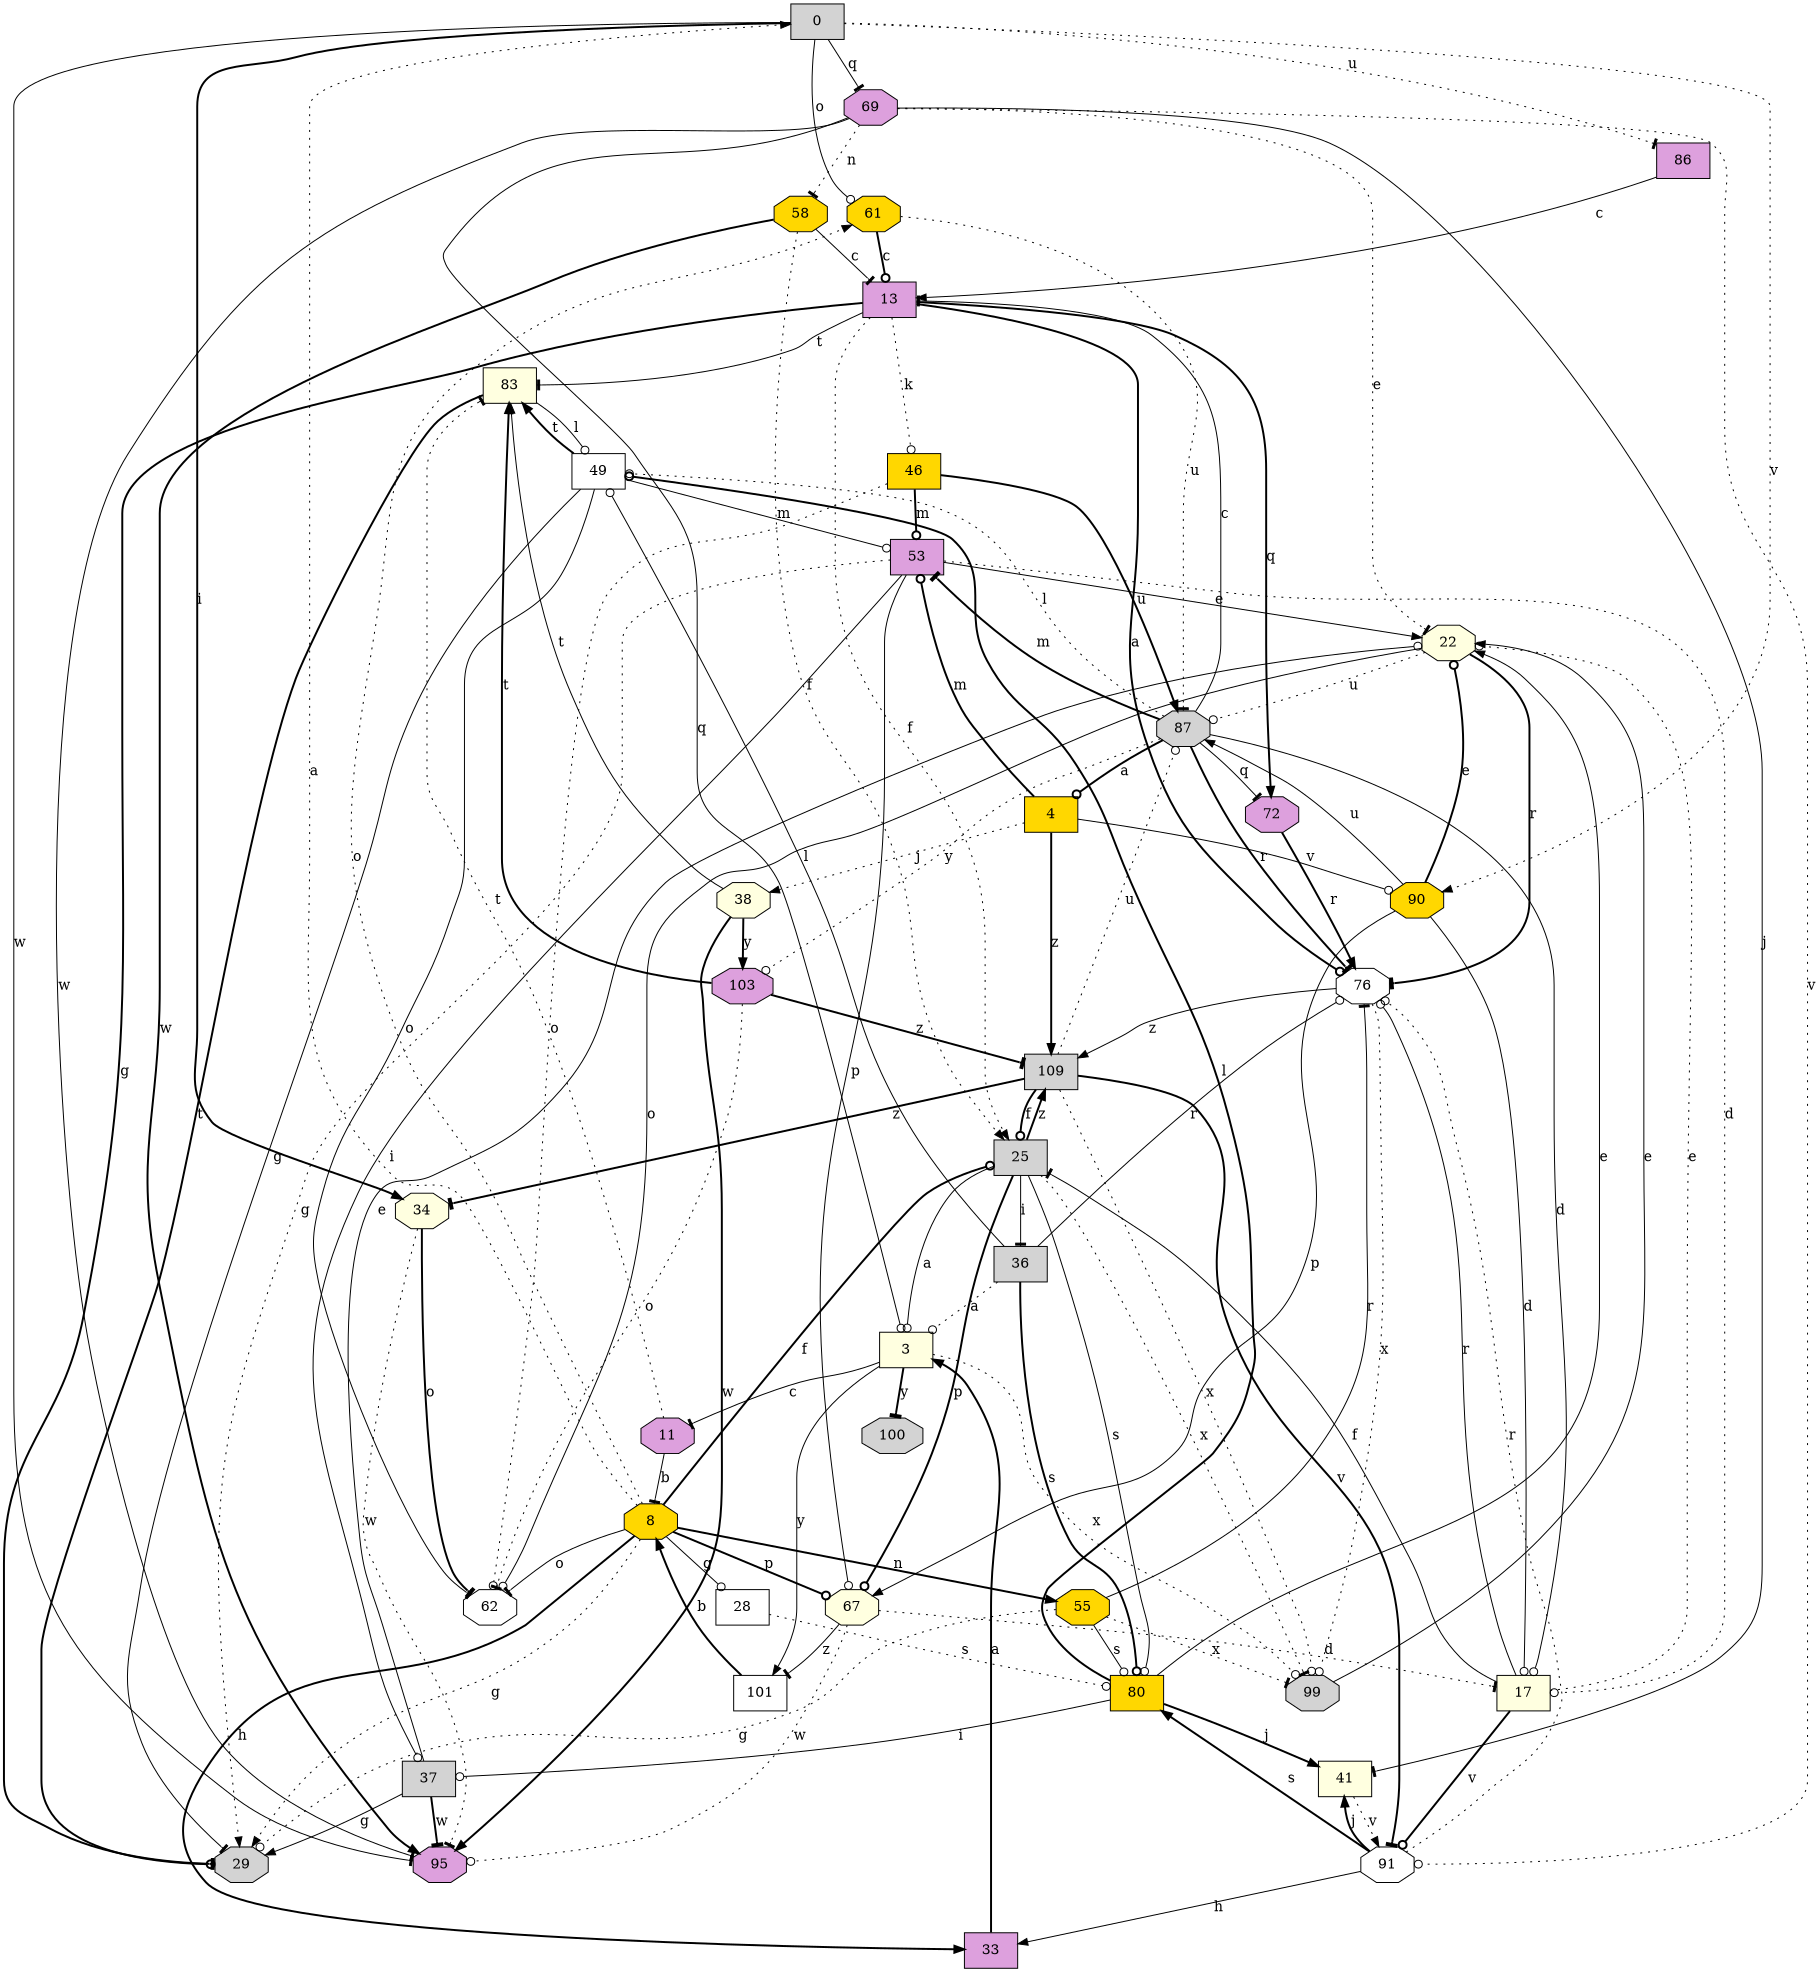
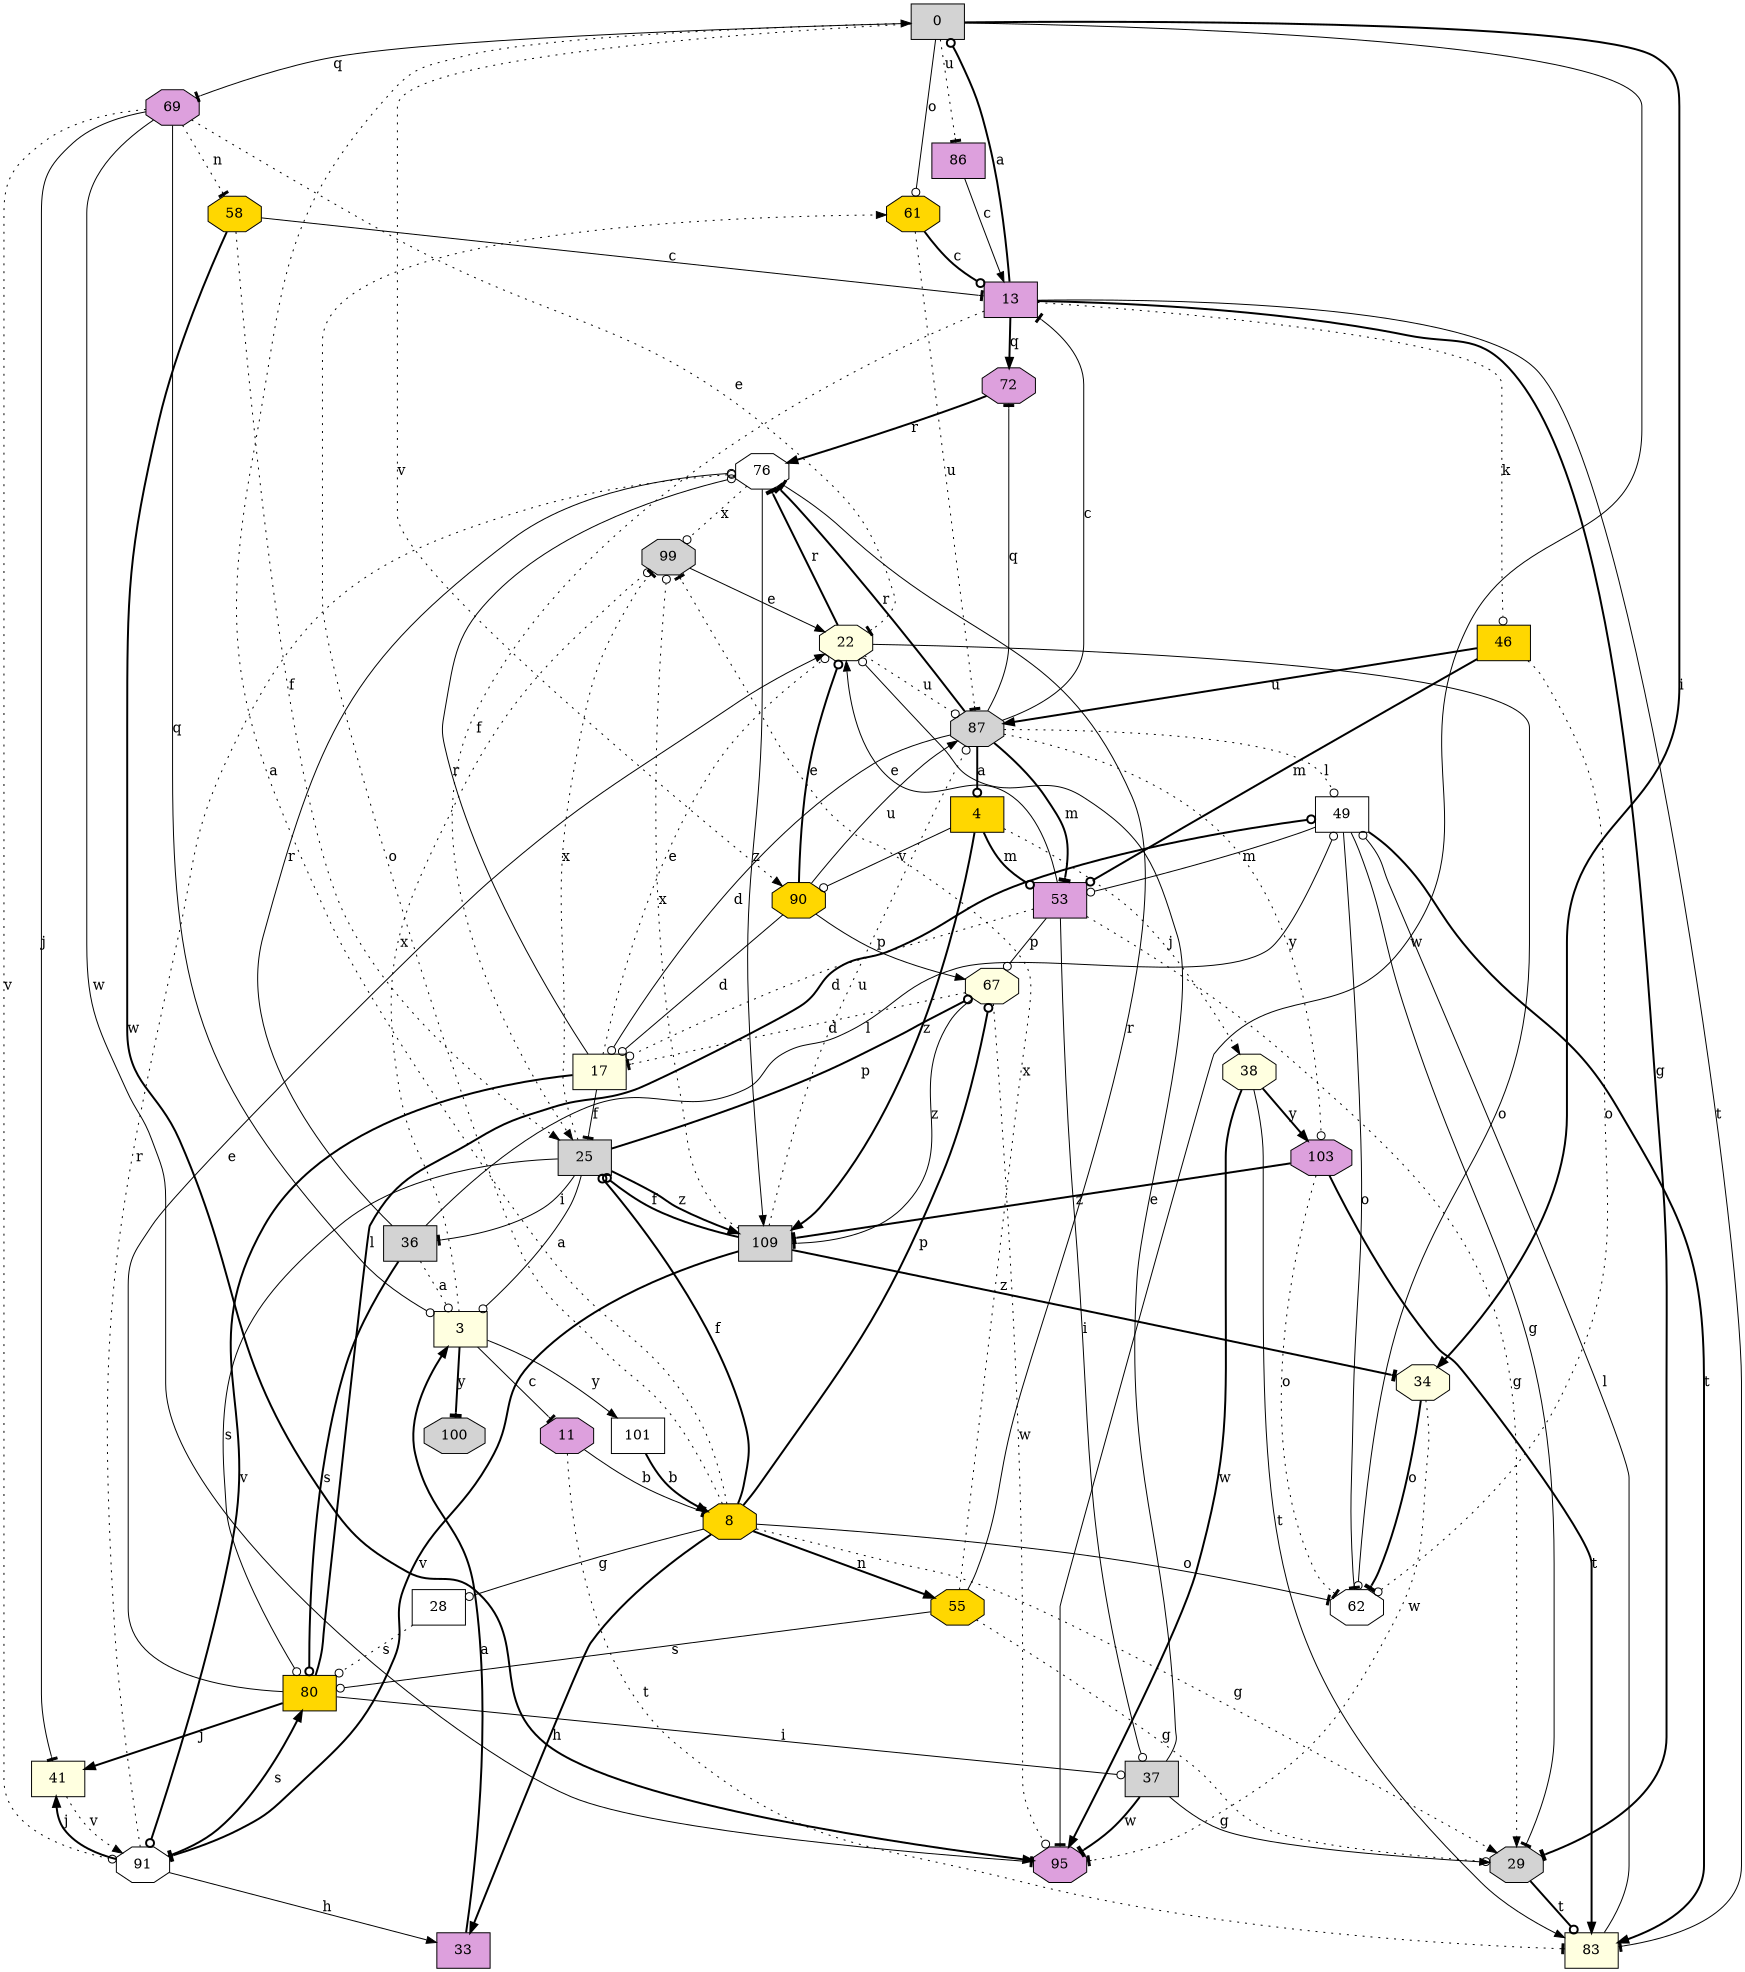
edge "13" -> "76": now "13" -> "0"
edge "83" -> "29": reversed
edge "67" -> "101": now "67" -> "109"
